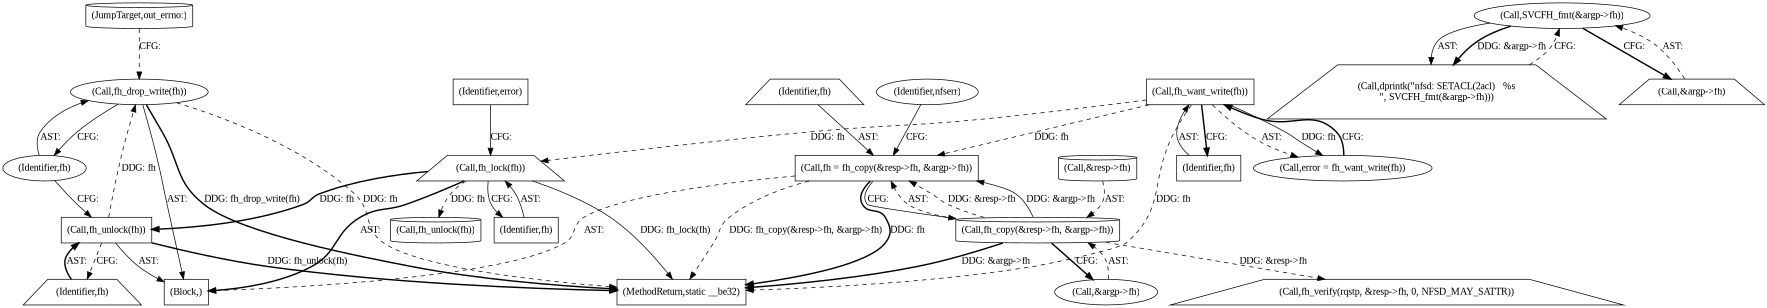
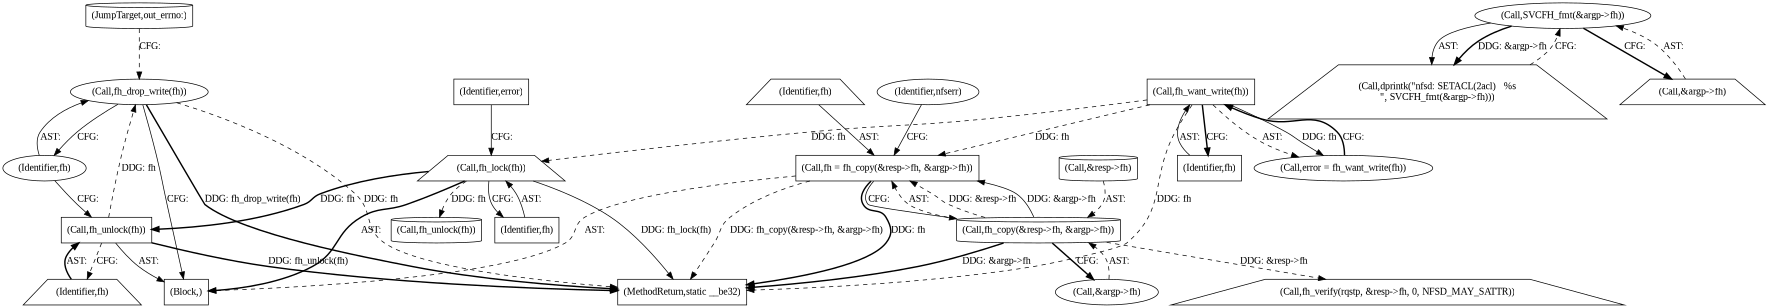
edge "(Call,fh_drop_write(fh))" -> "(Block,)": label "AST: " -> "CFG: "
